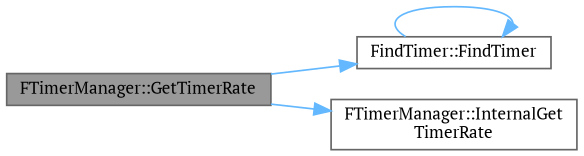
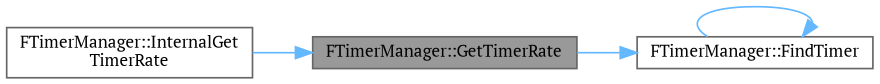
node "FindTimer::FindTimer": label "FindTimer::FindTimer" -> "FTimerManager::FindTimer"
edge "FTimerManager::GetTimerRate" -> "FTimerManager::InternalGet TimerRate": reversed
